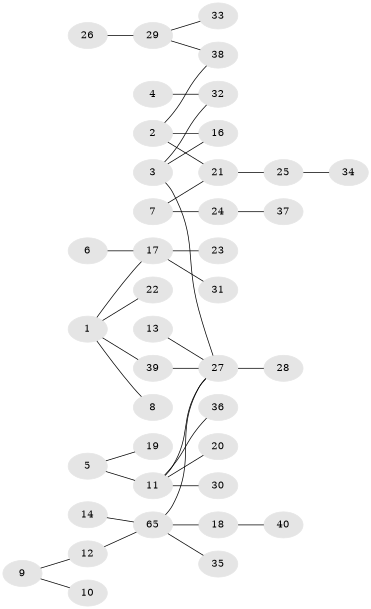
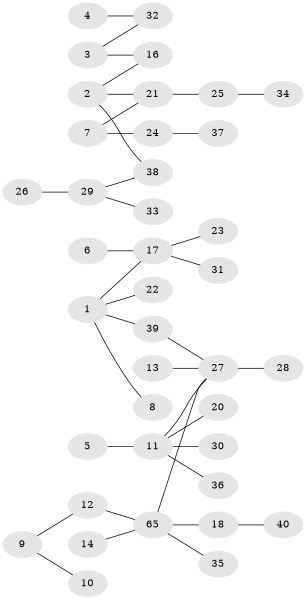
edge "3" -- "27": removed
node "19": removed
